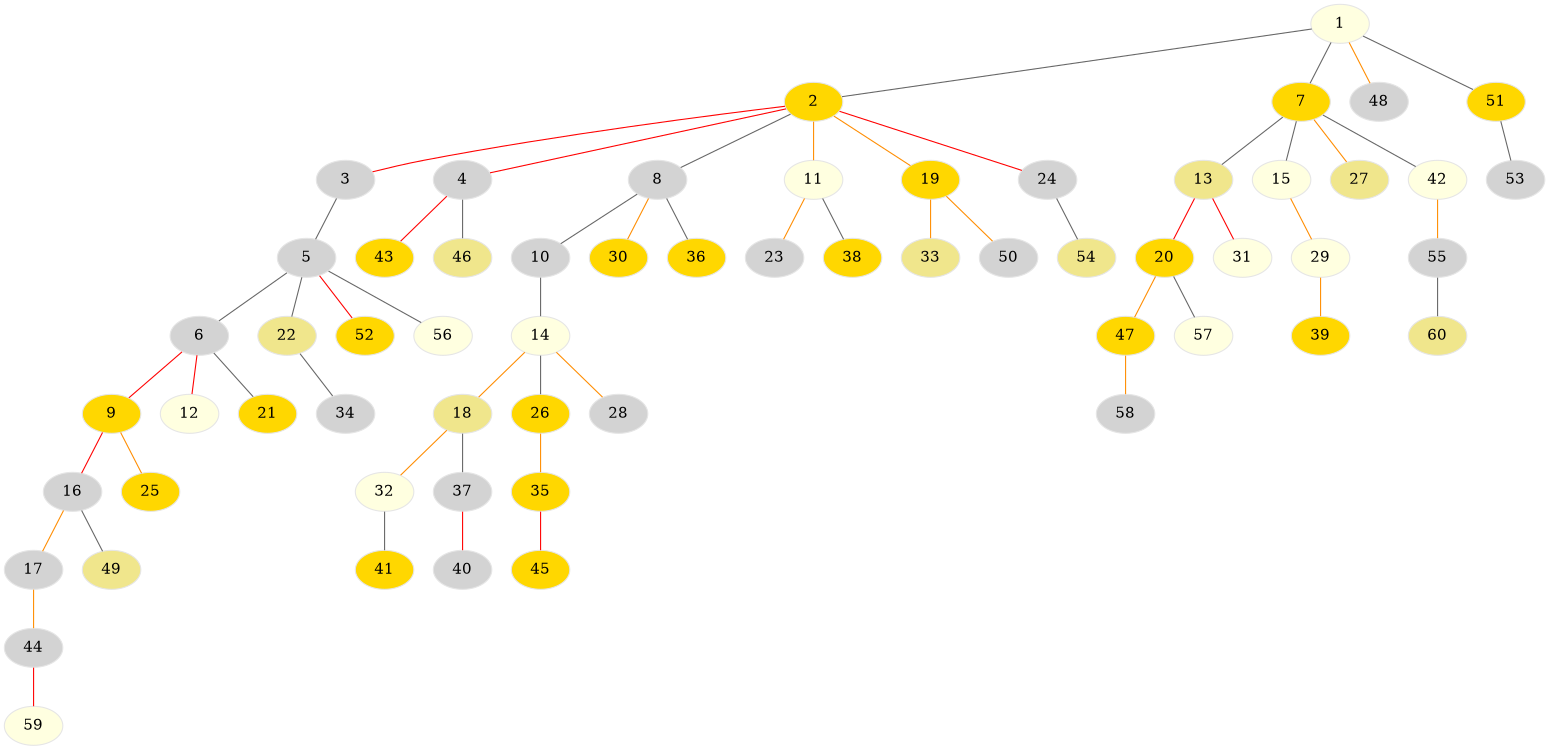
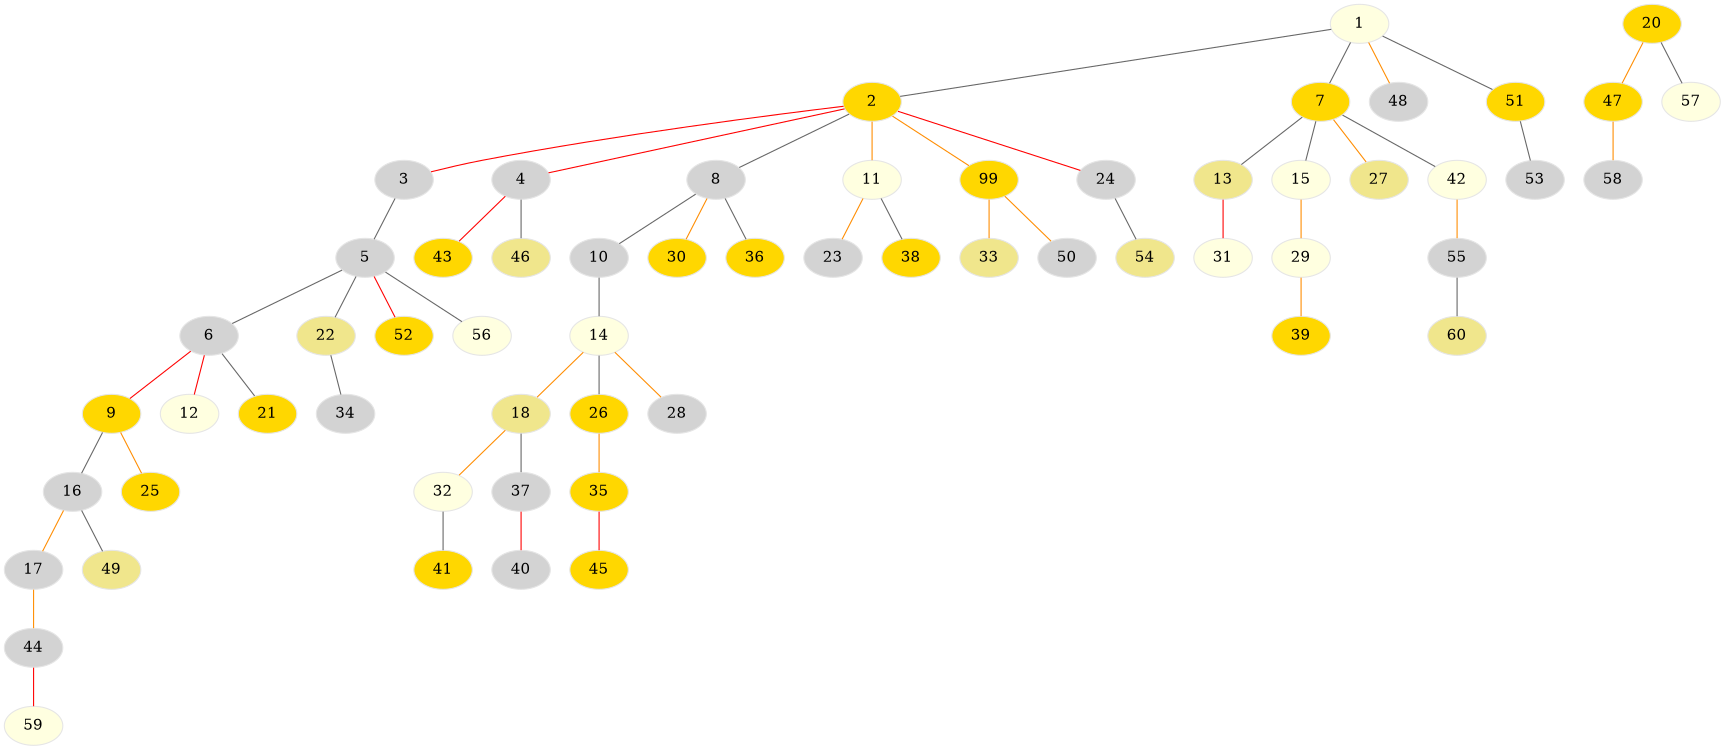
node "19": label "19" -> "99"
edge "13" -- "20": removed
edge "9" -- "16": color red -> gray40
